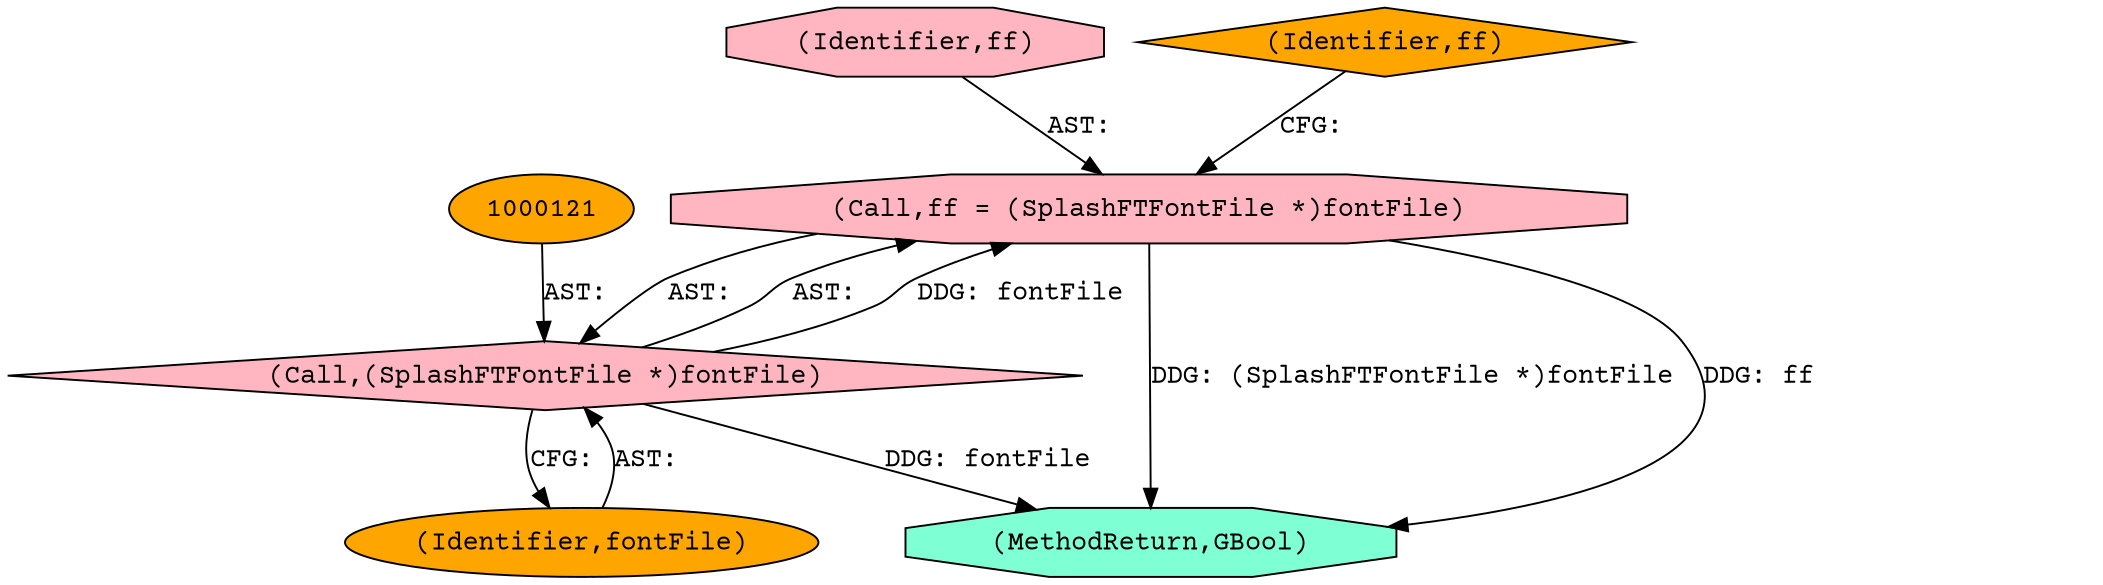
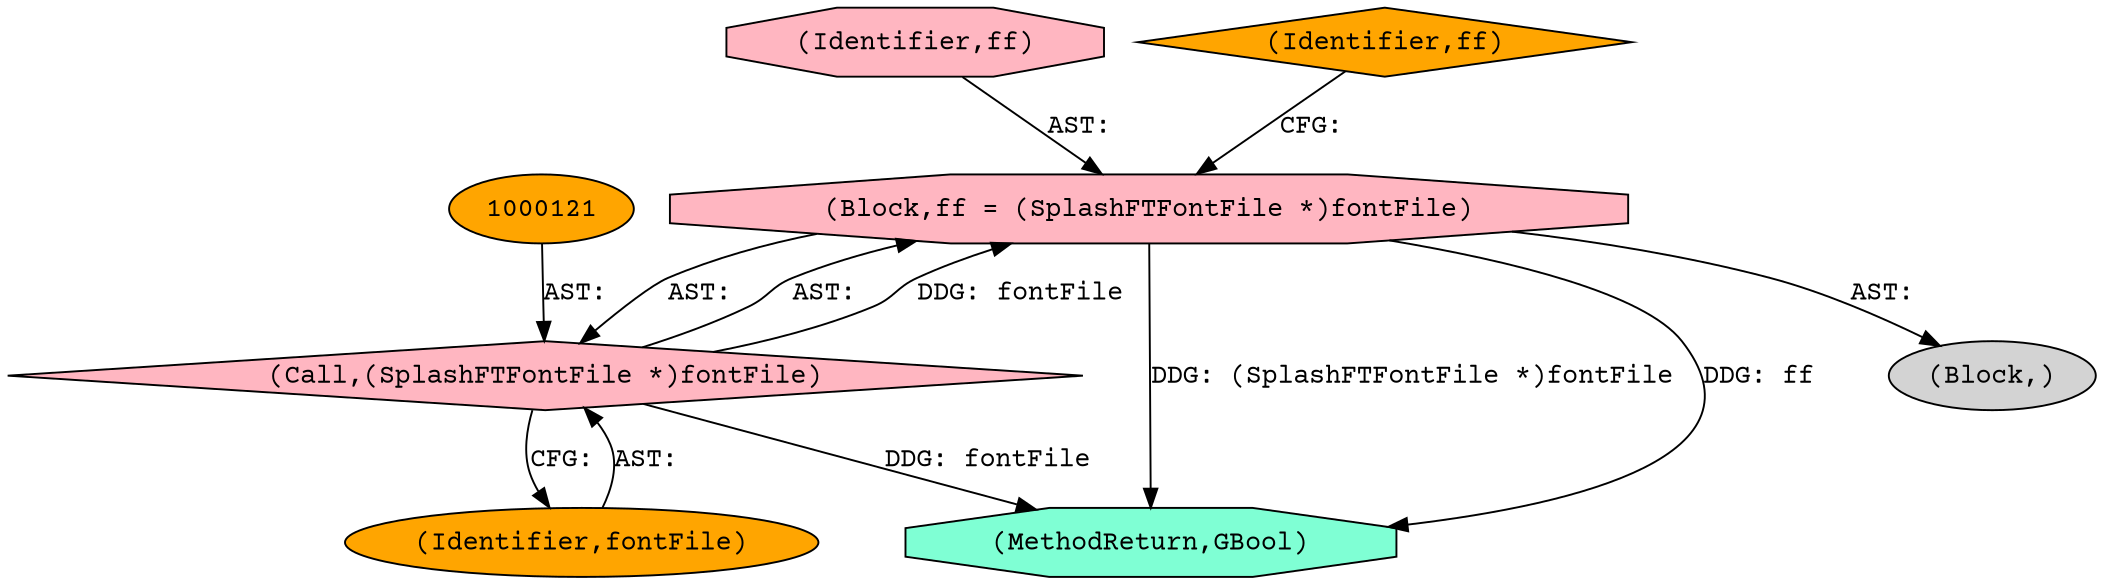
node "(Call,ff = (SplashFTFontFile *)fontFile)": label "(Call,ff = (SplashFTFontFile *)fontFile)" -> "(Block,ff = (SplashFTFontFile *)fontFile)"
node "(Block,)": added
